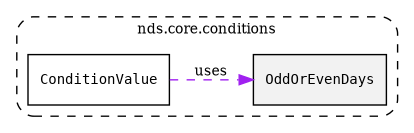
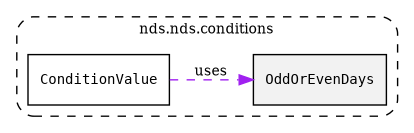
cluster "nds.core.conditions": label "nds.core.conditions" -> "nds.nds.conditions"
